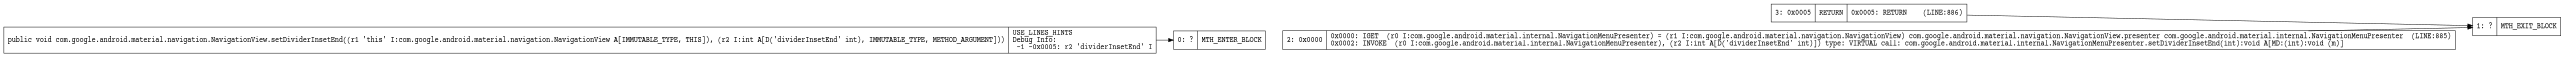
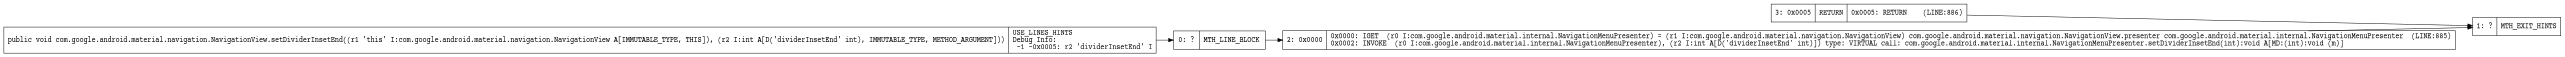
node "1: ?": text "MTH_EXIT_BLOCK" -> "MTH_EXIT_HINTS"
node "0: ?": text "MTH_ENTER_BLOCK" -> "MTH_LINE_BLOCK"
edge "0: ?" -> "2: 0x0000": added
